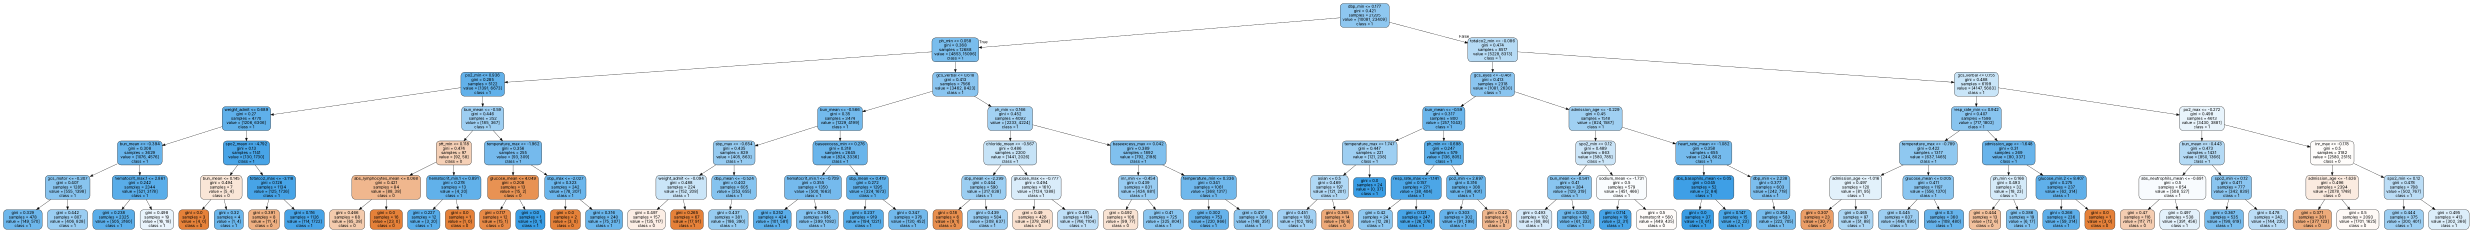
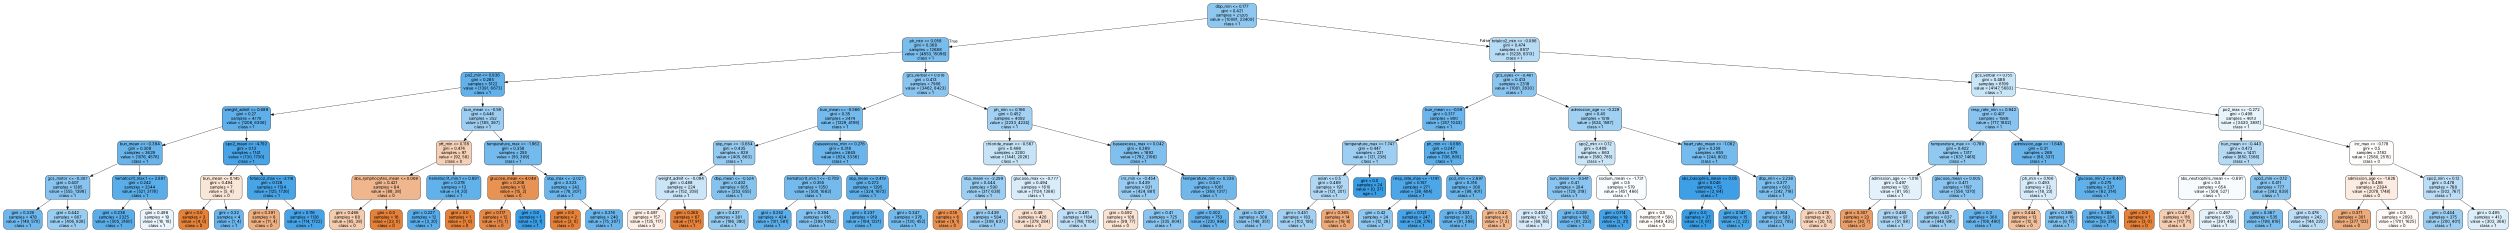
node "gini = 0.0 samples = 24 value = [0, 37] class = 1": label "gini = 0.0 samples = 24 value = [0, 37] class = 1" -> "gini = 0.0 samples = 24 value = [0, 37] age = 1"
node "gini = 0.481 samples = 1184 value = [746, 1104] class = 1": label "gini = 0.481 samples = 1184 value = [746, 1104] class = 1" -> "gini = 0.481 samples = 1184 value = [746, 1104] class = 5"
node "gini = 0.478 samples = 20 value = [20, 13] class = 0": added
